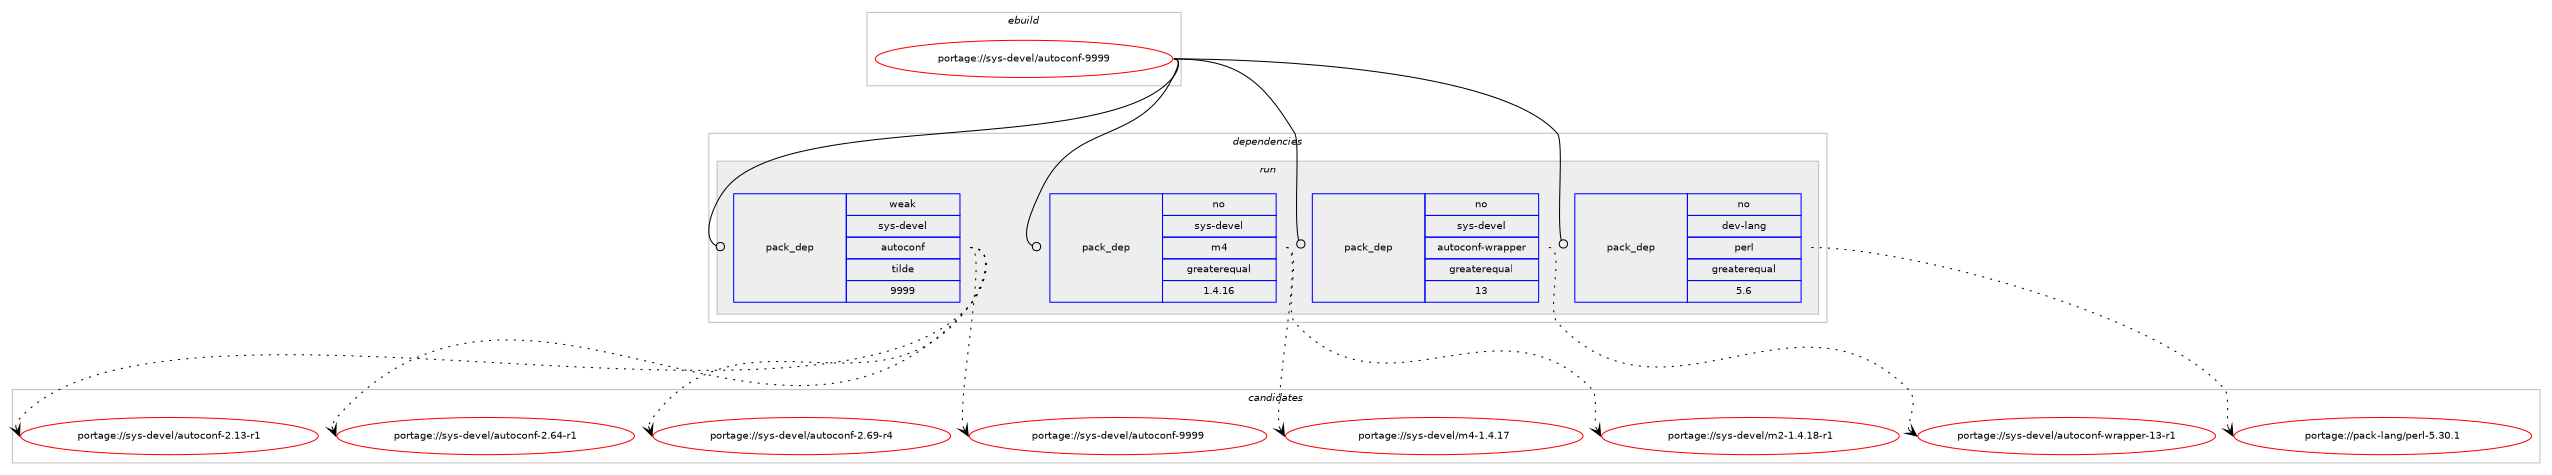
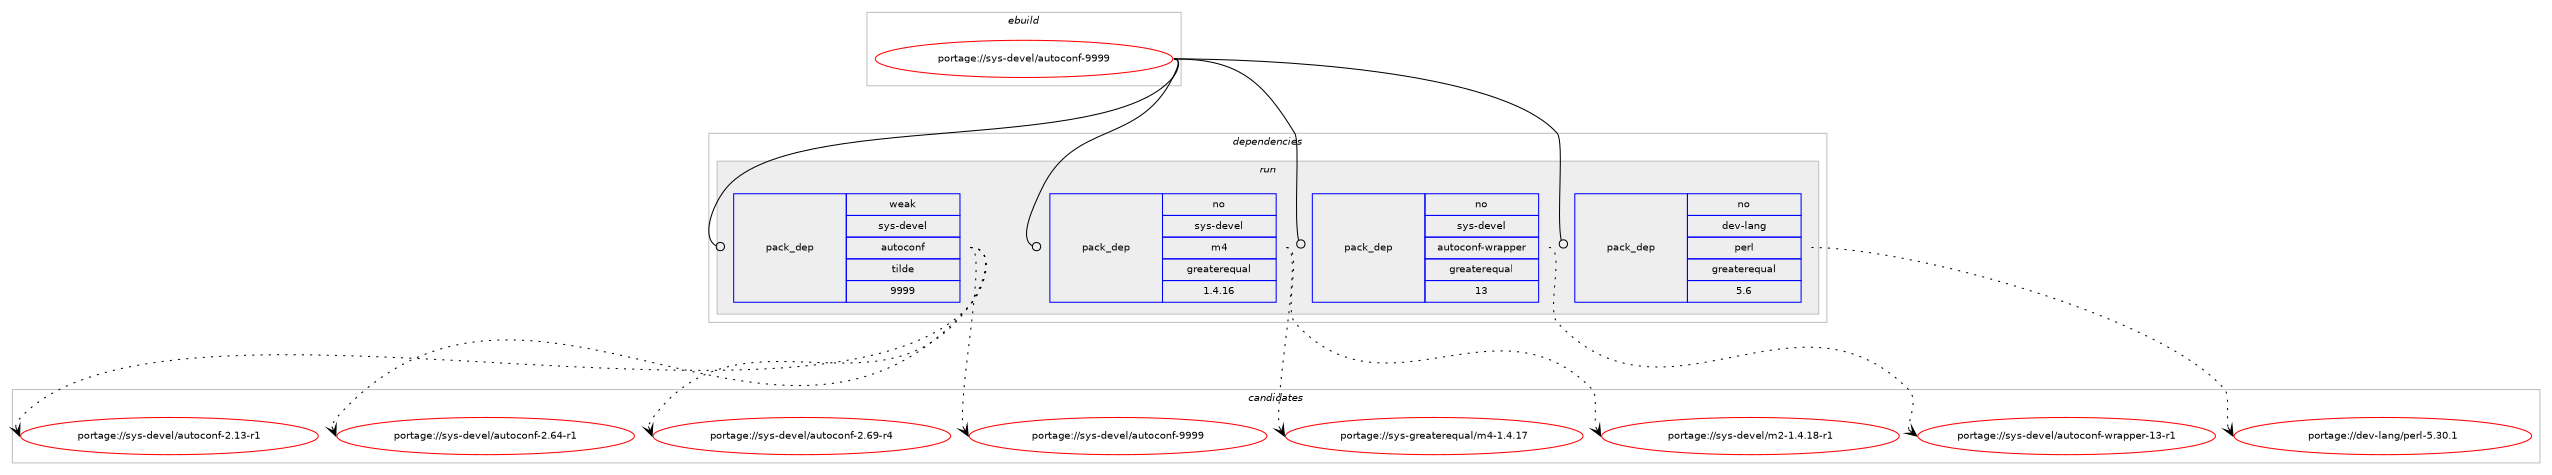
node "portage://sys-devel/m4-1.4.17": label "portage://sys-devel/m4-1.4.17" -> "portage://sys-greaterequal/m4-1.4.17"
node "portage://pack-lang/perl-5.30.1": label "portage://pack-lang/perl-5.30.1" -> "portage://dev-lang/perl-5.30.1"
